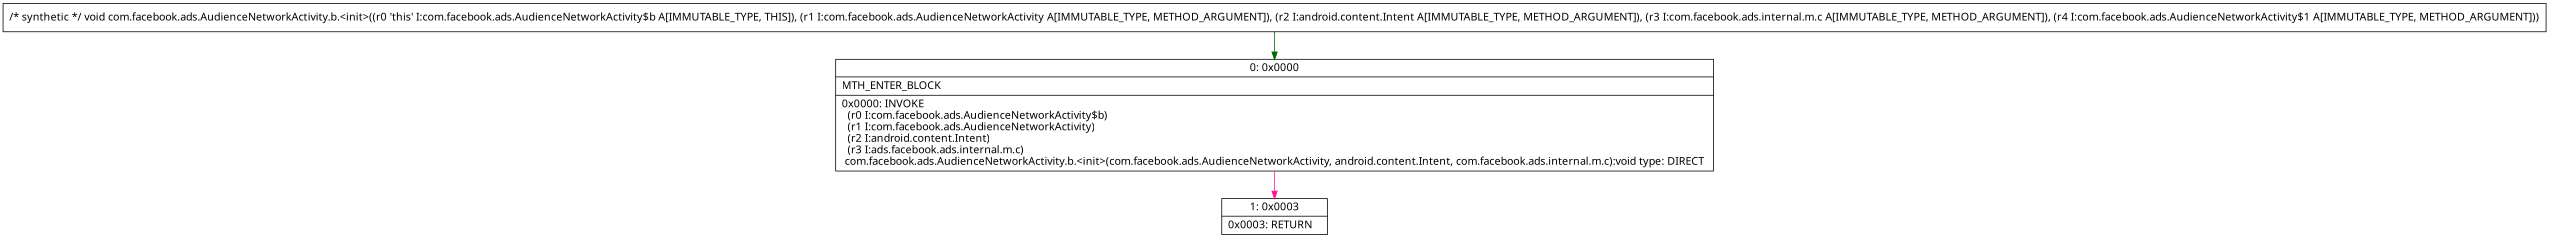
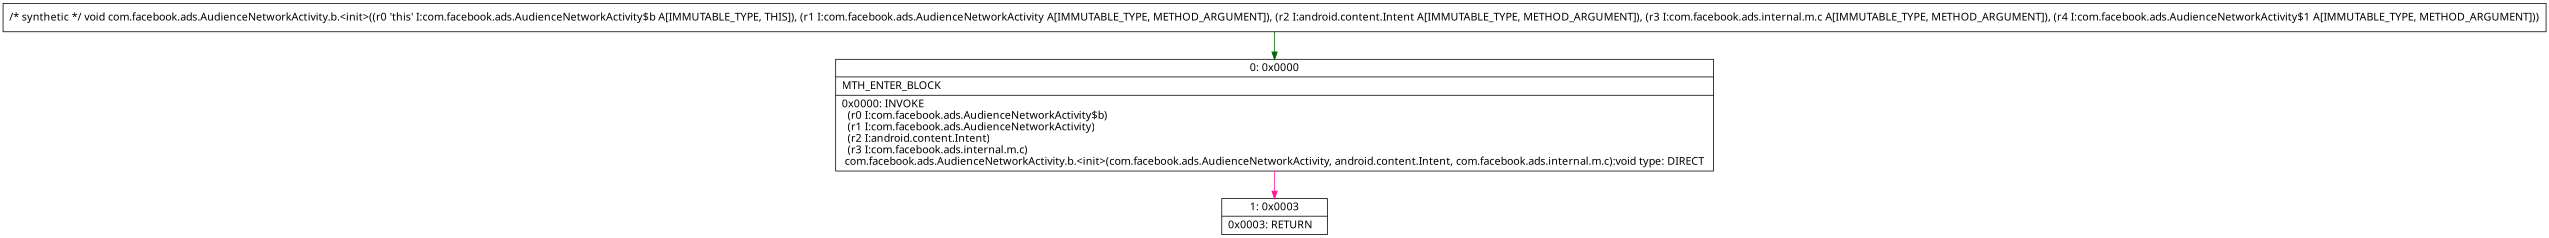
node "0: 0x0000": text "(r3 I:ads.facebook.ads.internal.m.c)" -> "(r3 I:com.facebook.ads.internal.m.c)"
